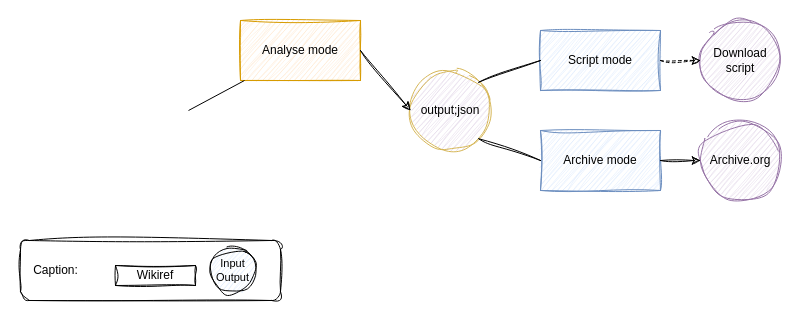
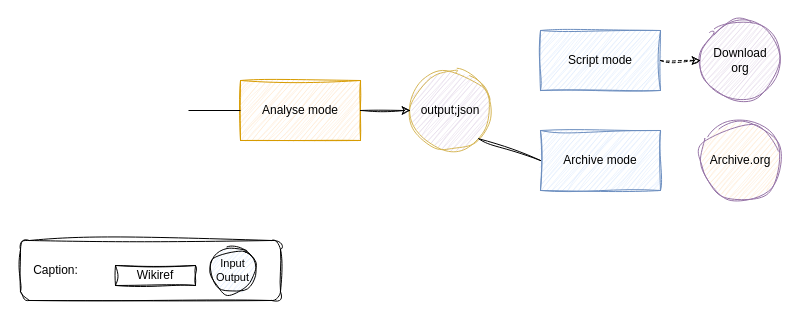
node "Analyse mode": moved (301, 51) -> (301, 111)
node "Download script": label "Download script" -> "Download org"
edge "Script mode" -- "output;json": removed
edge "Archive mode" -> "Archive.org": removed
node "Archive.org": fillcolor #e1d5e7 -> #ffe6cc
